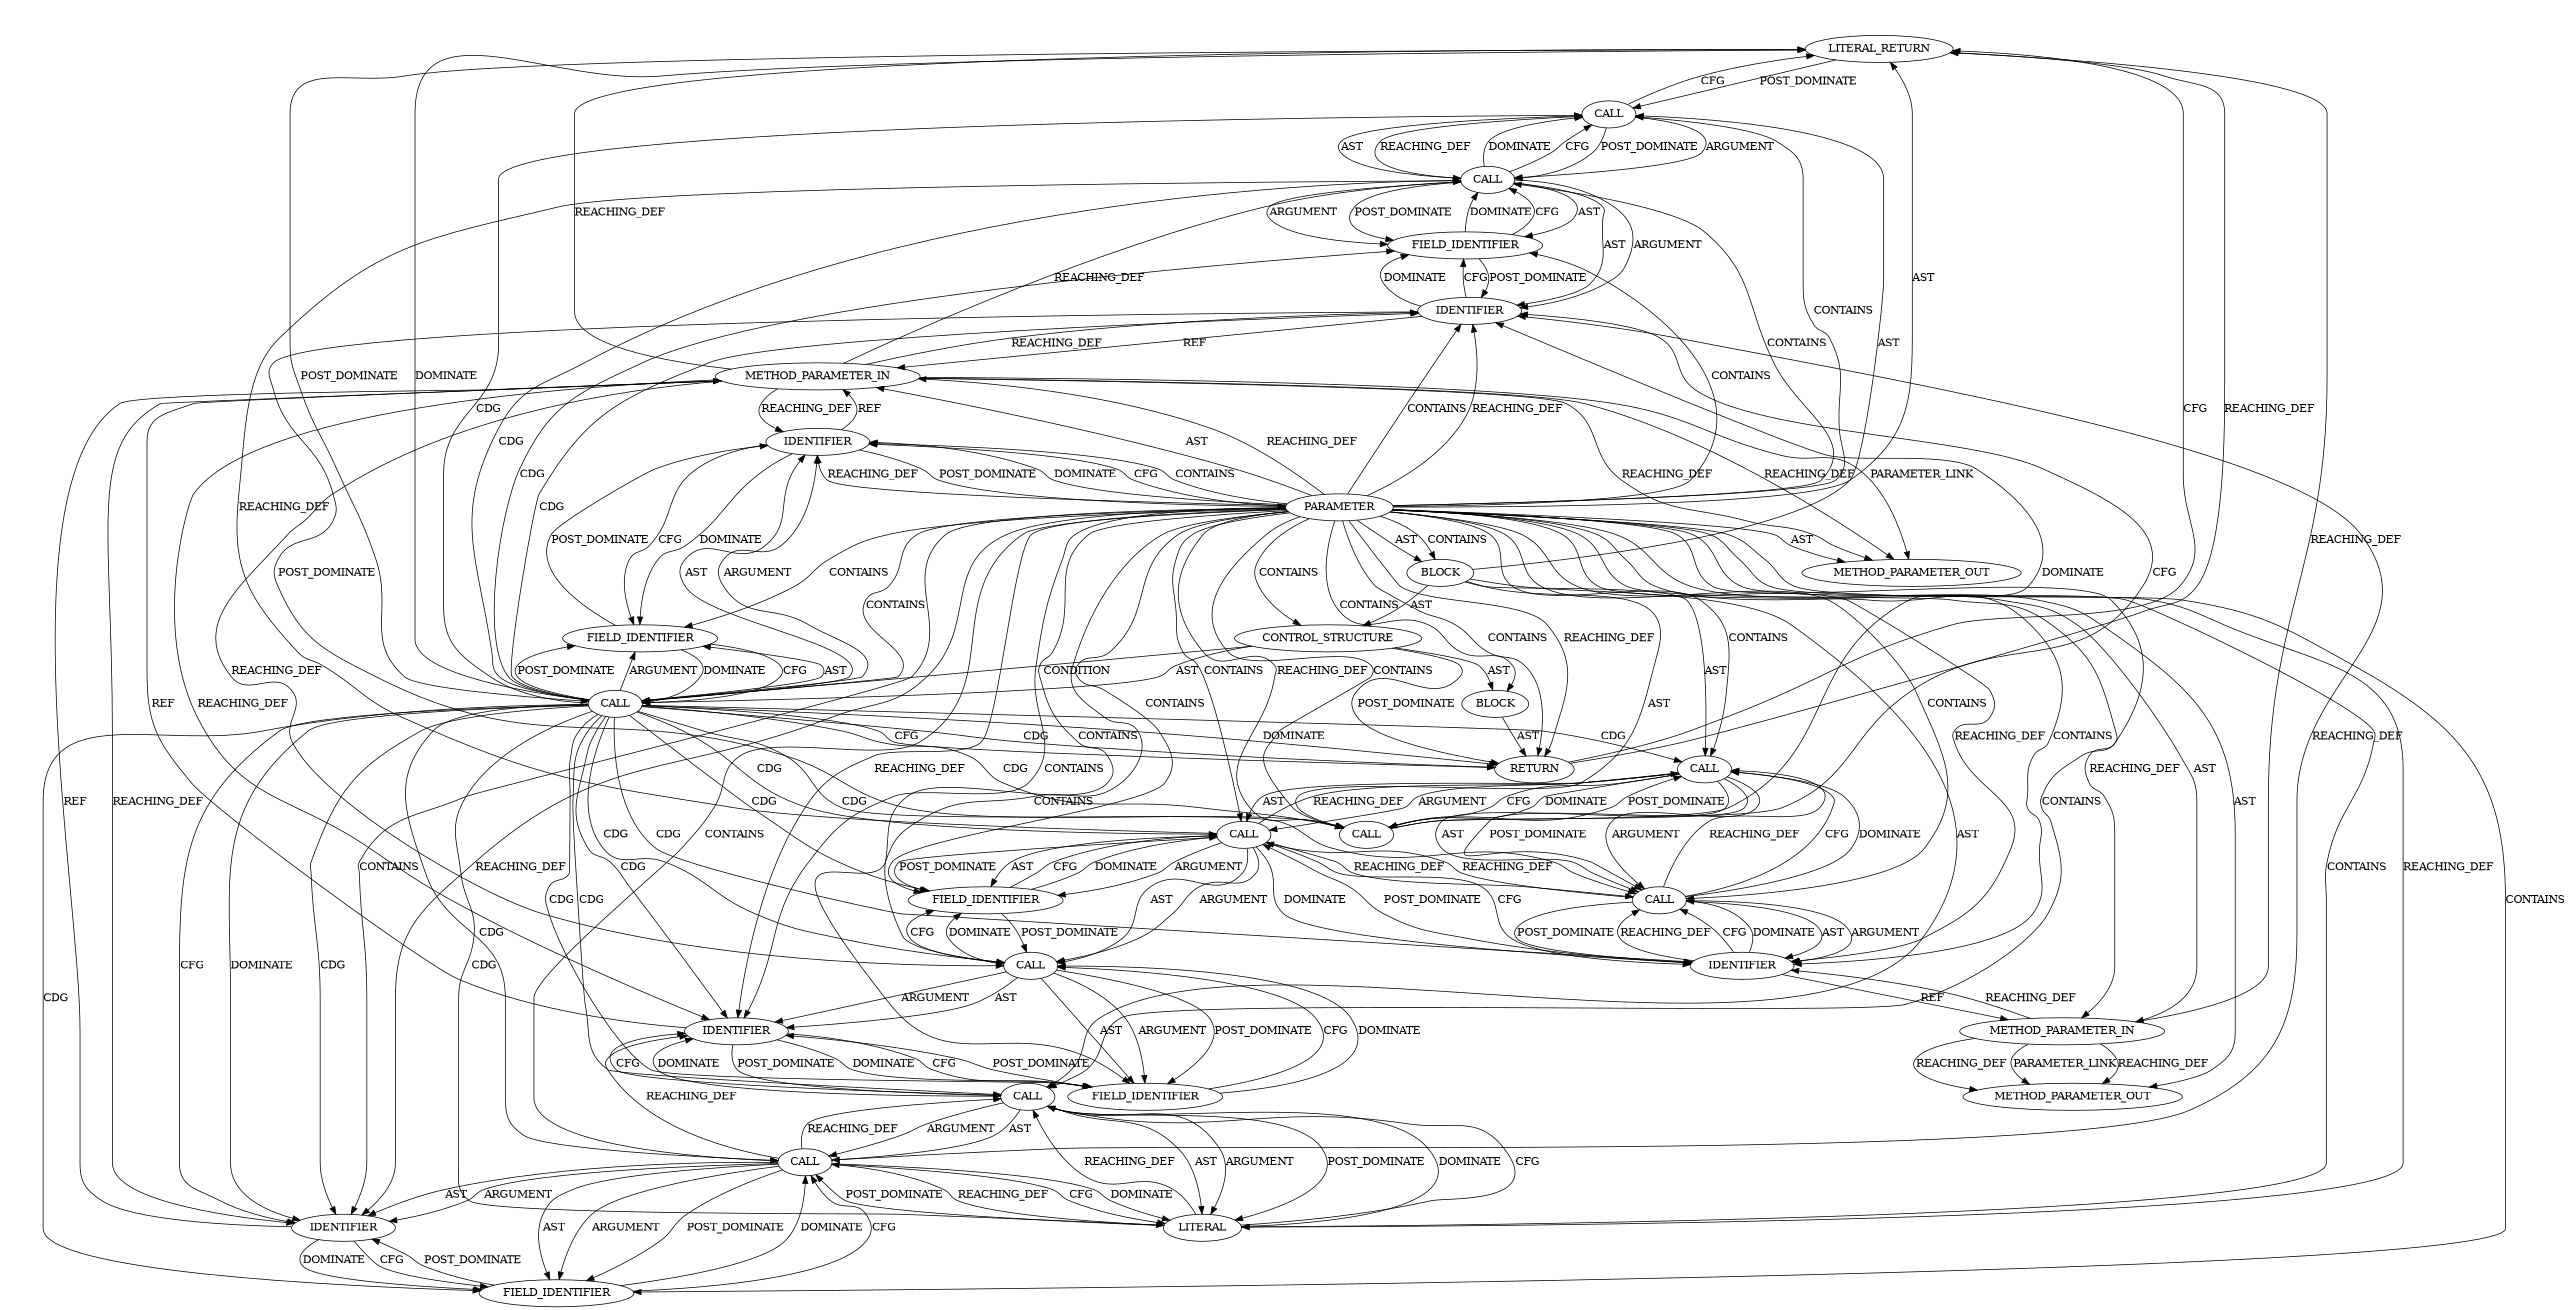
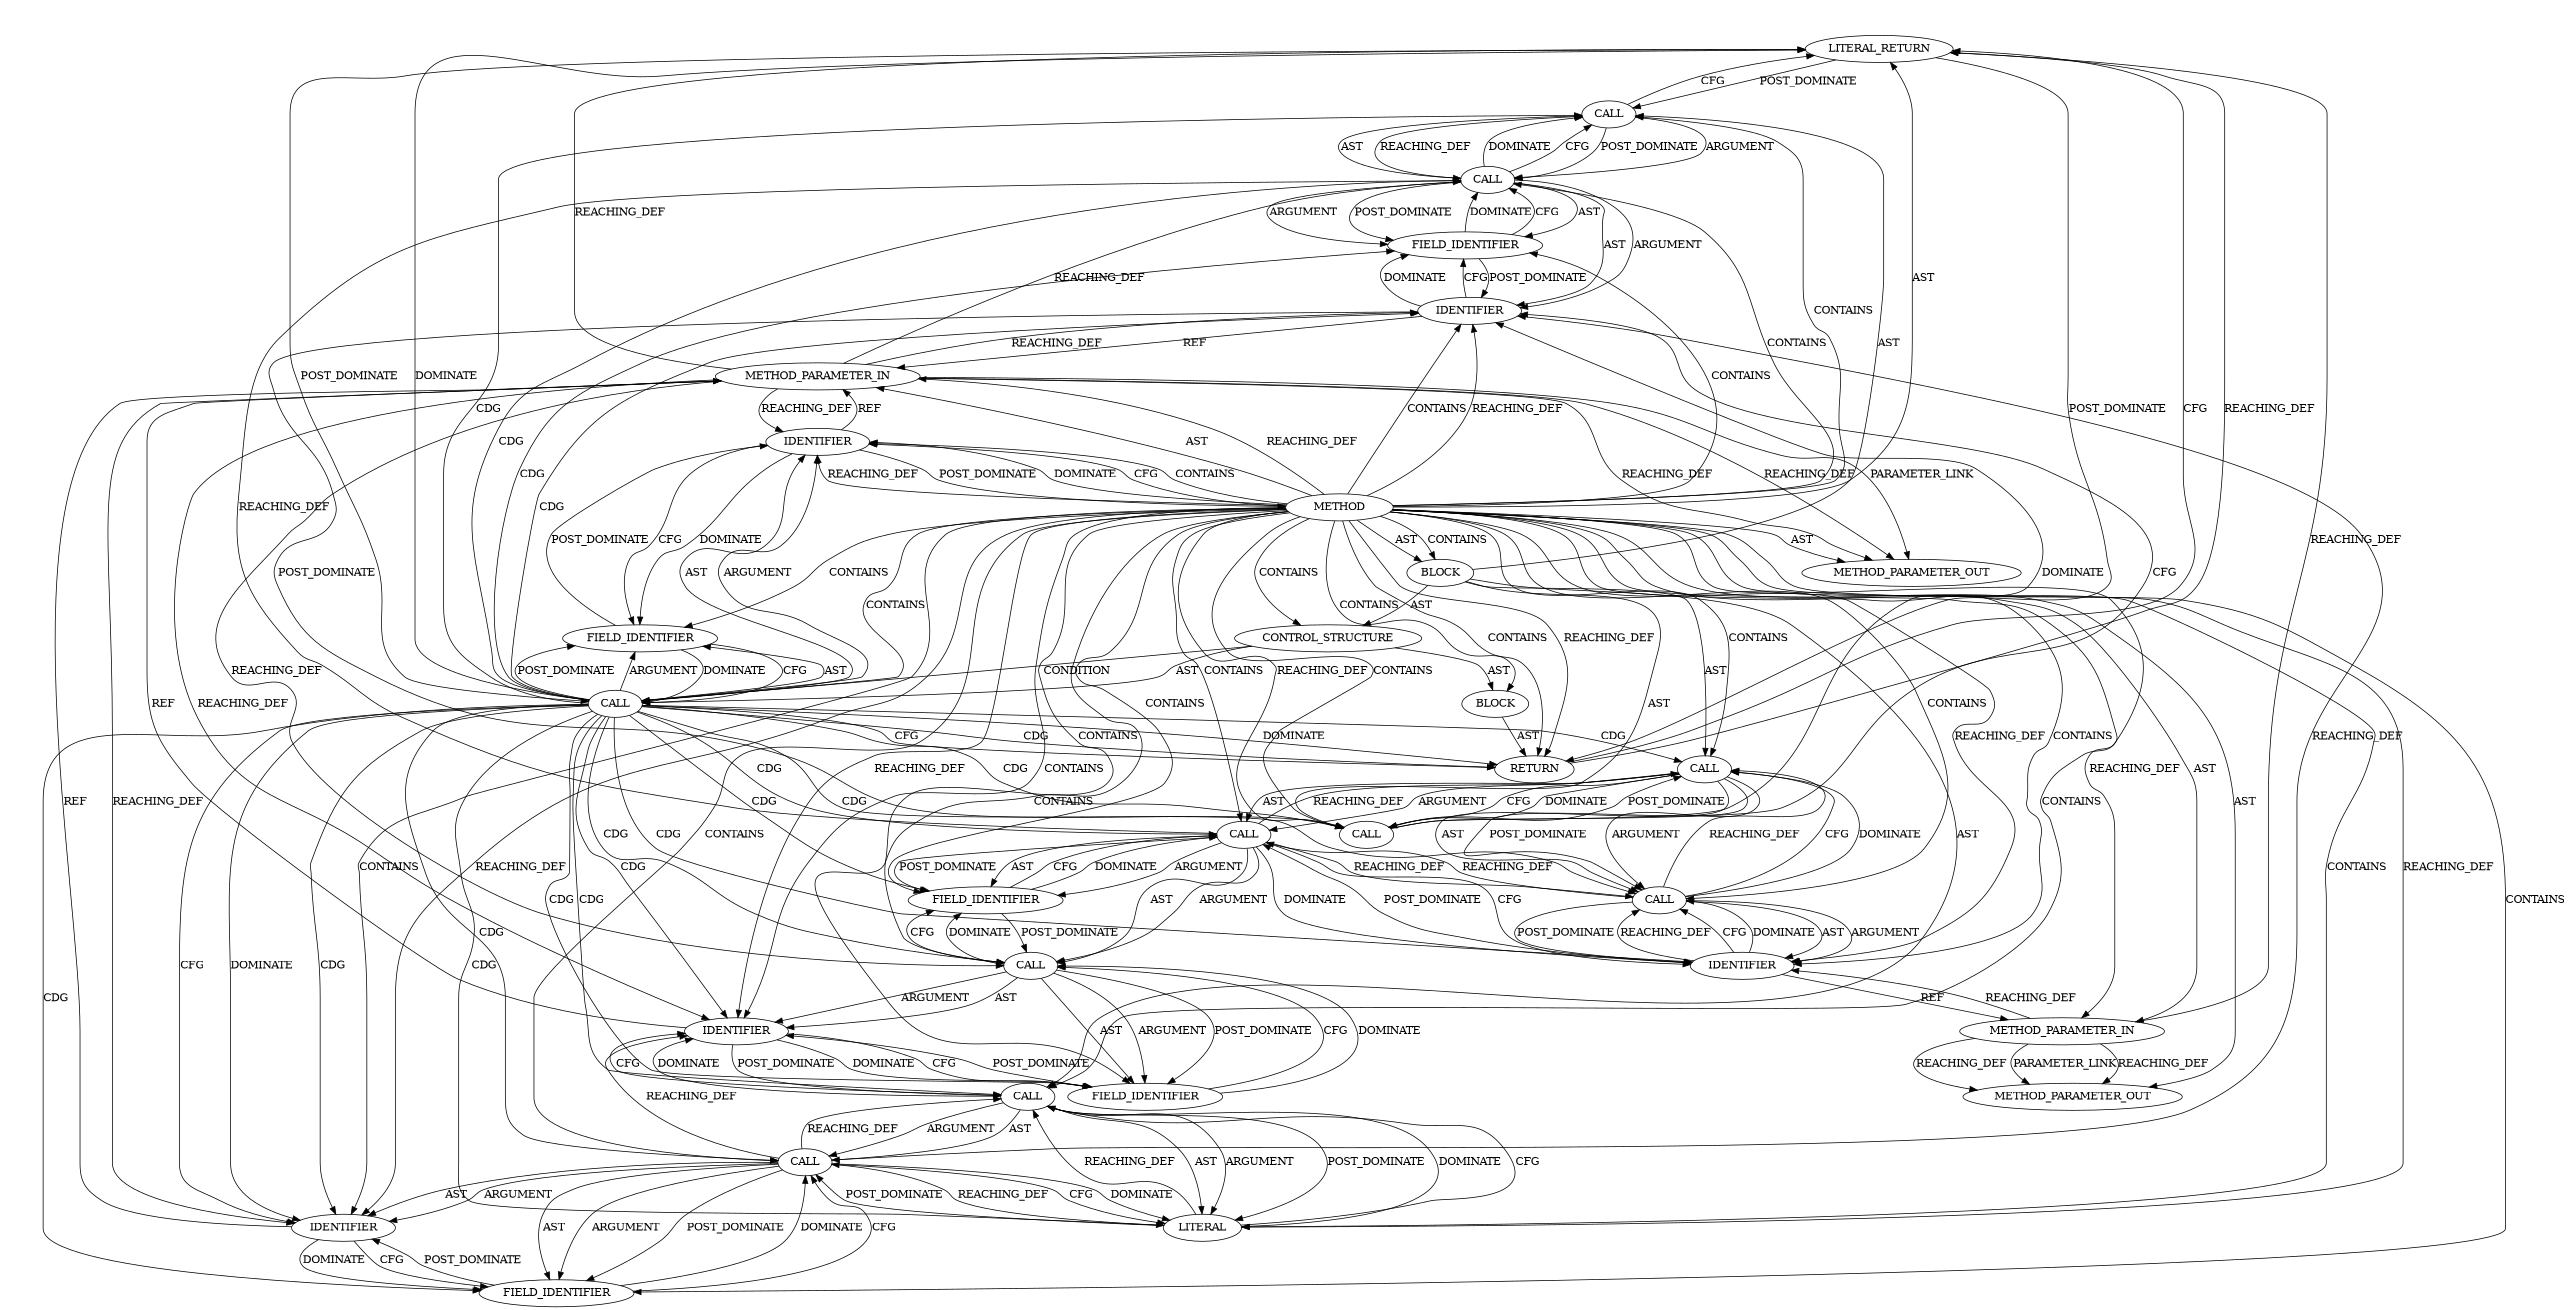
node "PARAMETER": label "PARAMETER" -> "METHOD"
edge "CONTROL_STRUCTURE" -> "RETURN": now "LITERAL_RETURN" -> "RETURN"
